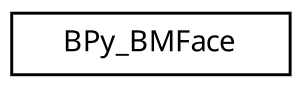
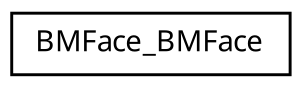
node "BPy_BMFace": label "BPy_BMFace" -> "BMFace_BMFace"
